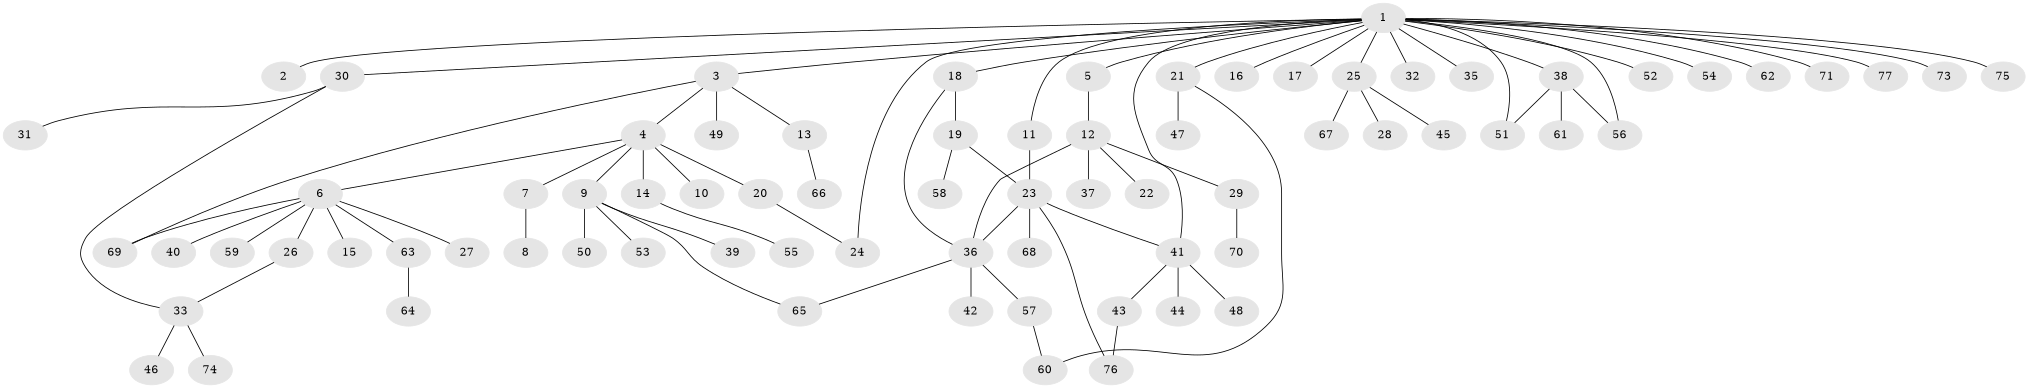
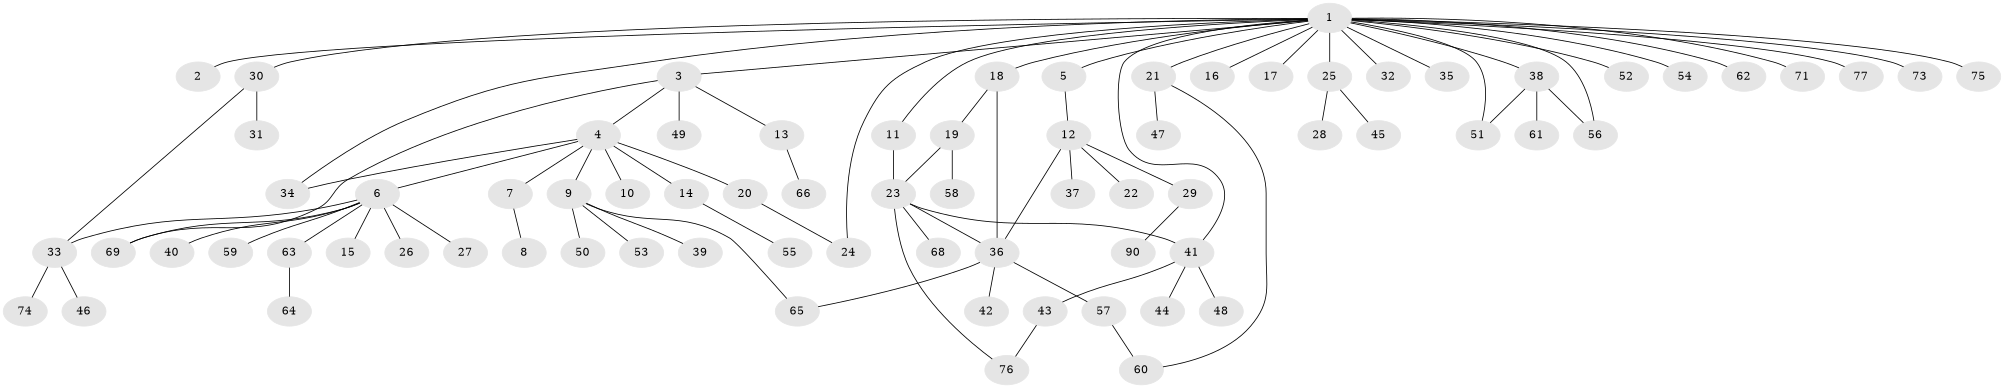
node "67": removed
node "34": added
node "70": label "70" -> "90"
edge "26" -- "33": now "6" -- "33"
